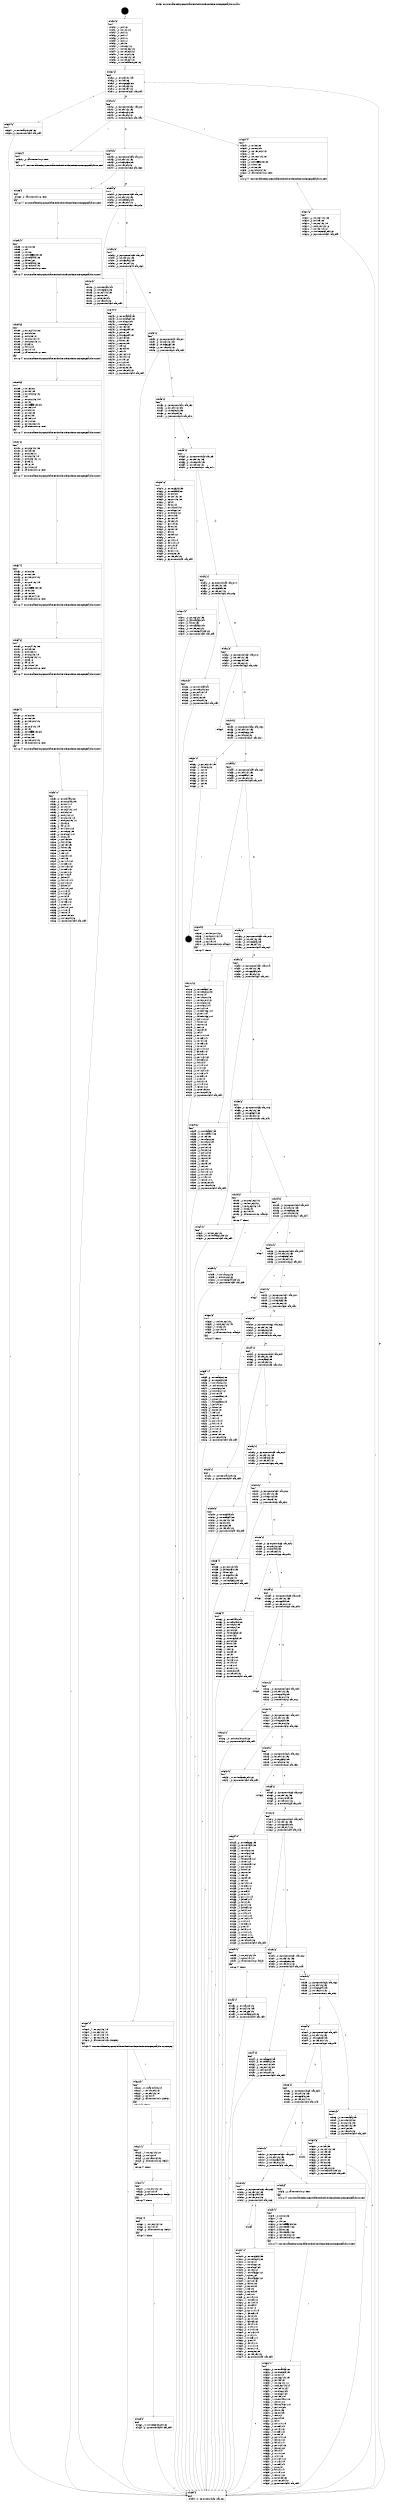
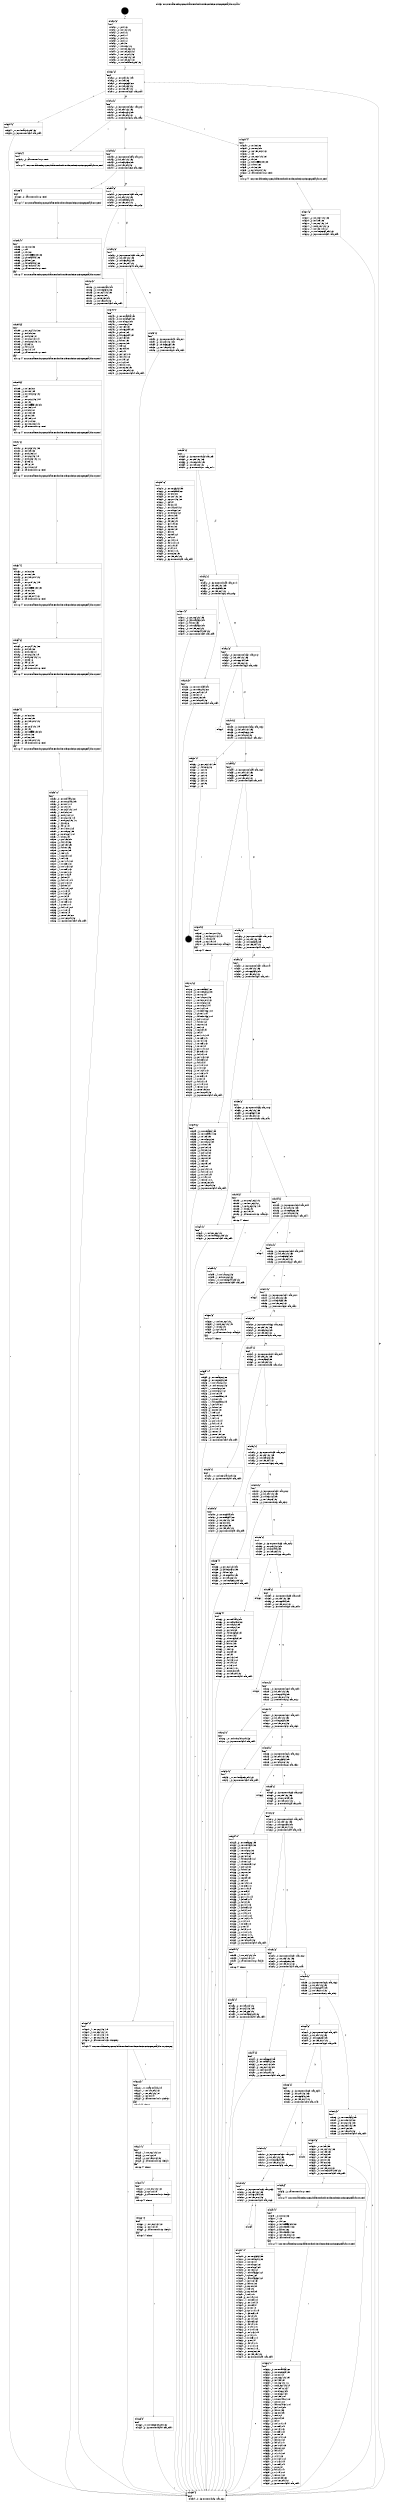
node "0x402a0e [28]": removed
edge "0x402d02 [28]" -> "0x4034f6 [5]": now "0x40332b [36]" -> "0x4034f6 [5]"
